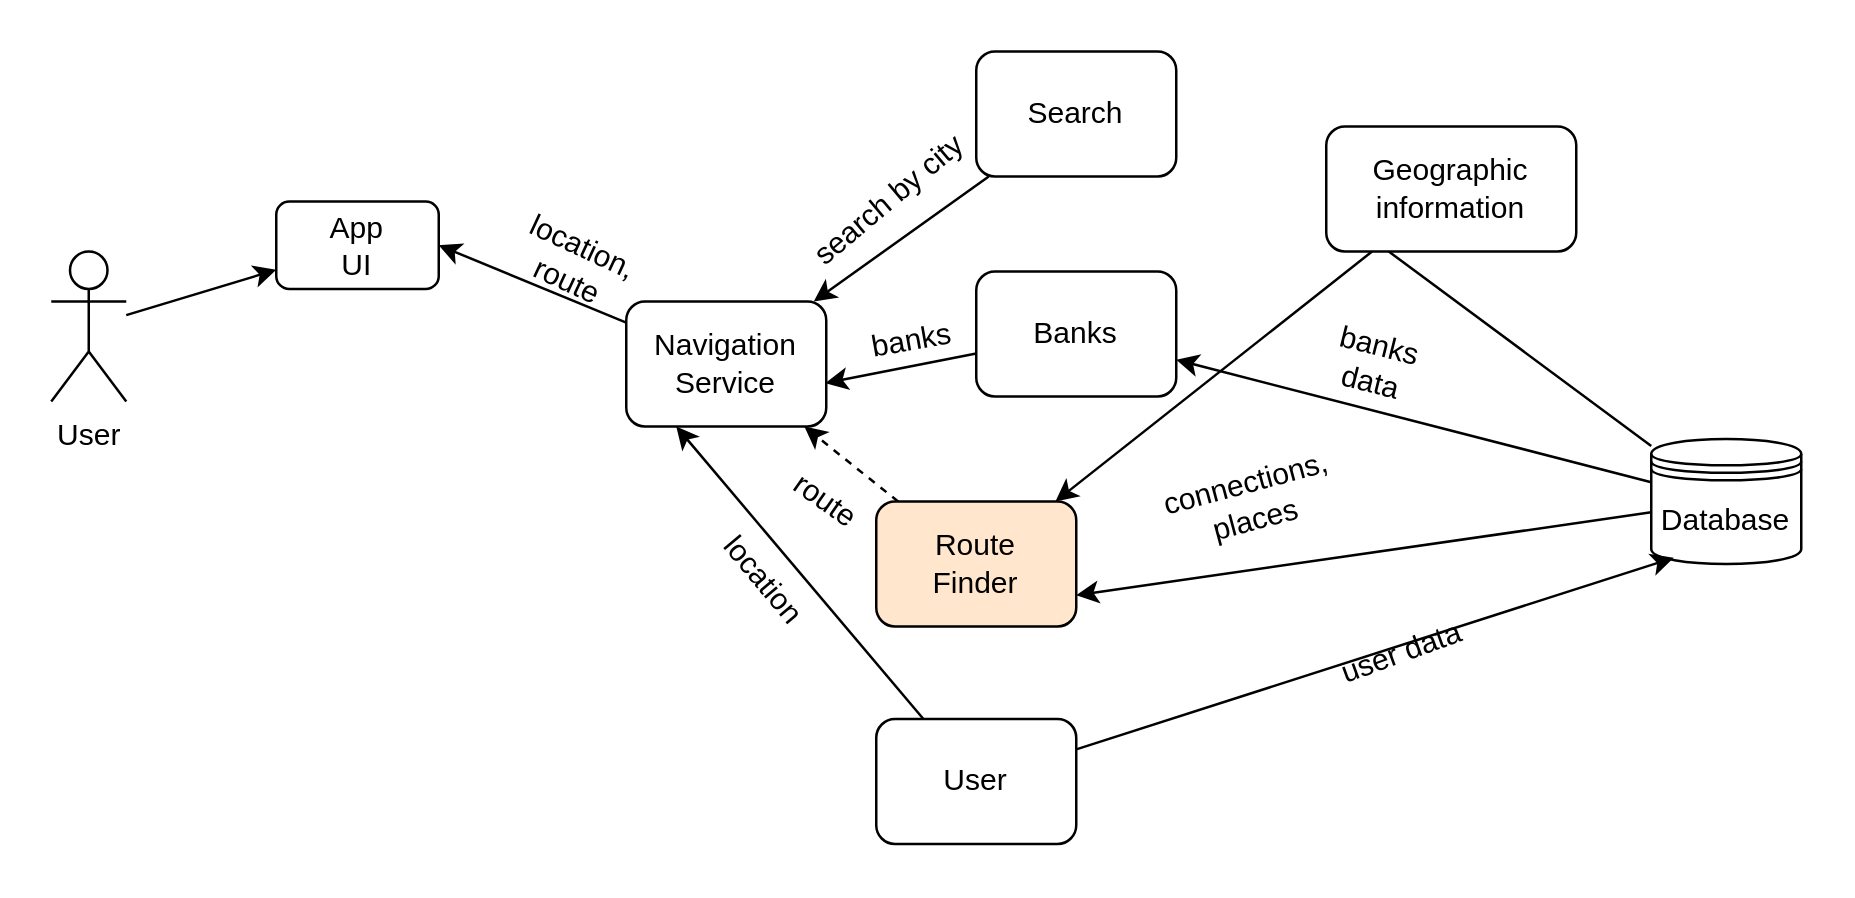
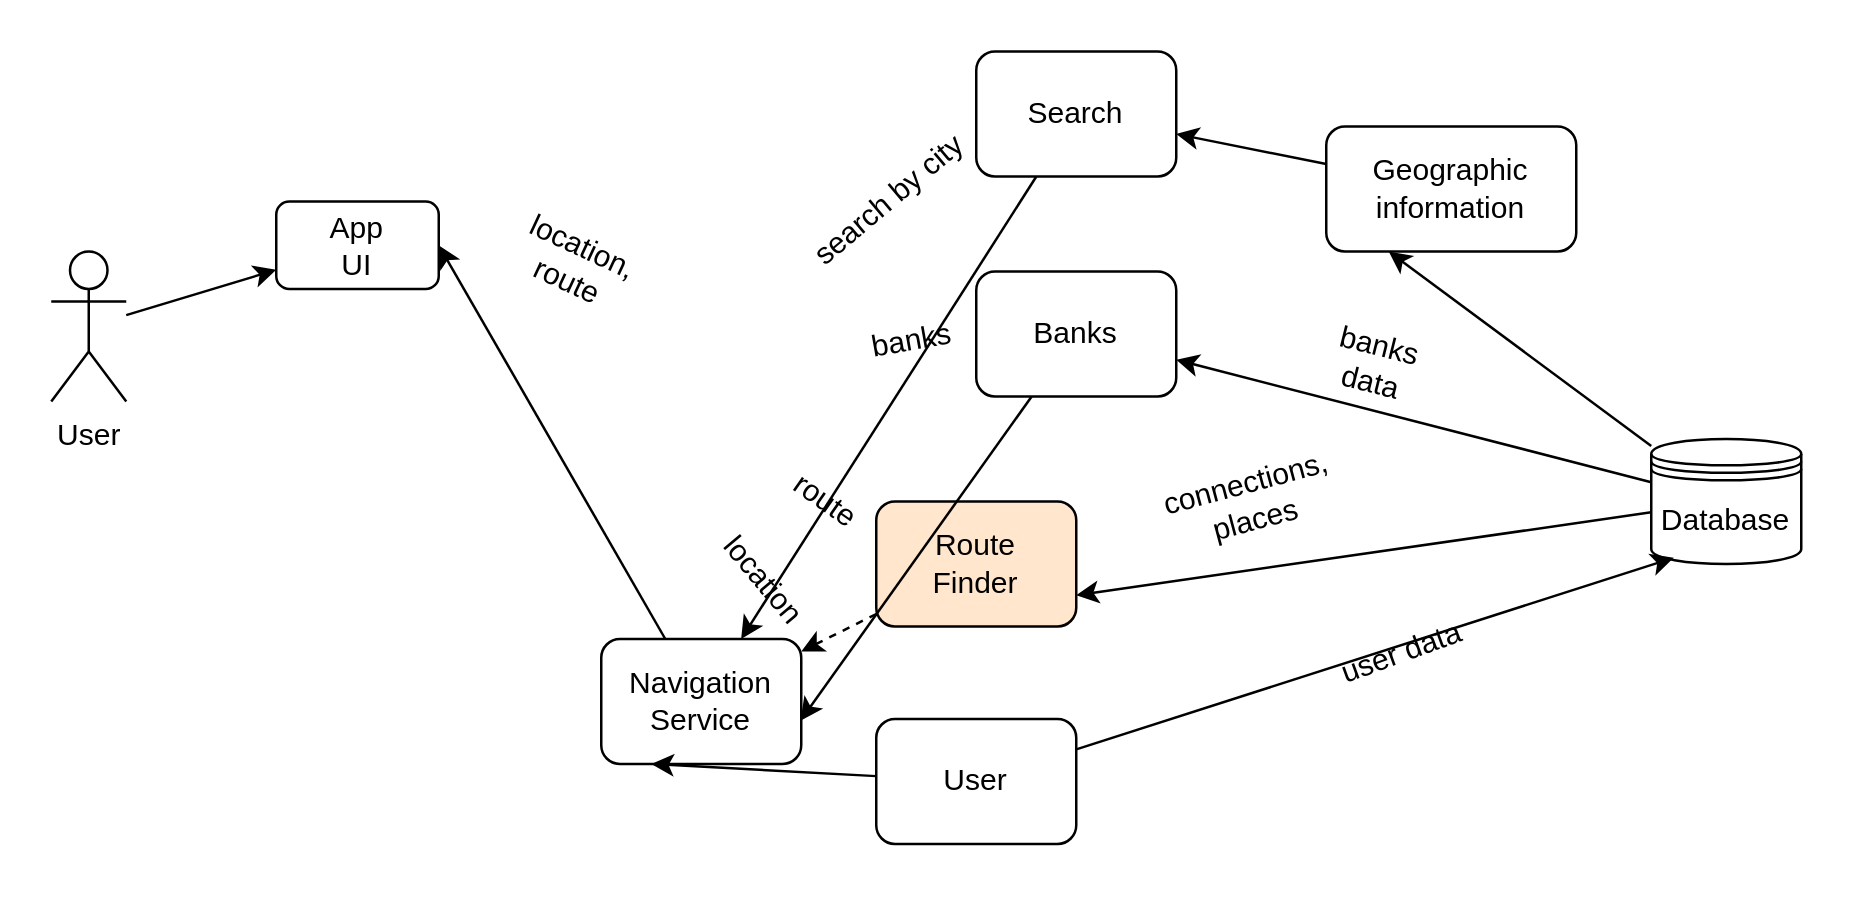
edge "Geographic information" -- "Database": arrowhead none -> classic
node "Navigation Service": moved (726, 364) -> (701, 701)
edge "Geographic information" -> "Route Finder": now "Geographic information" -> "Search"
